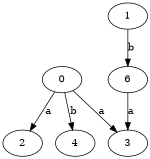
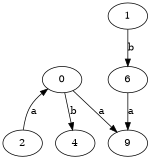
edge "0" -> "2": reversed
node "3": label "3" -> "9"
